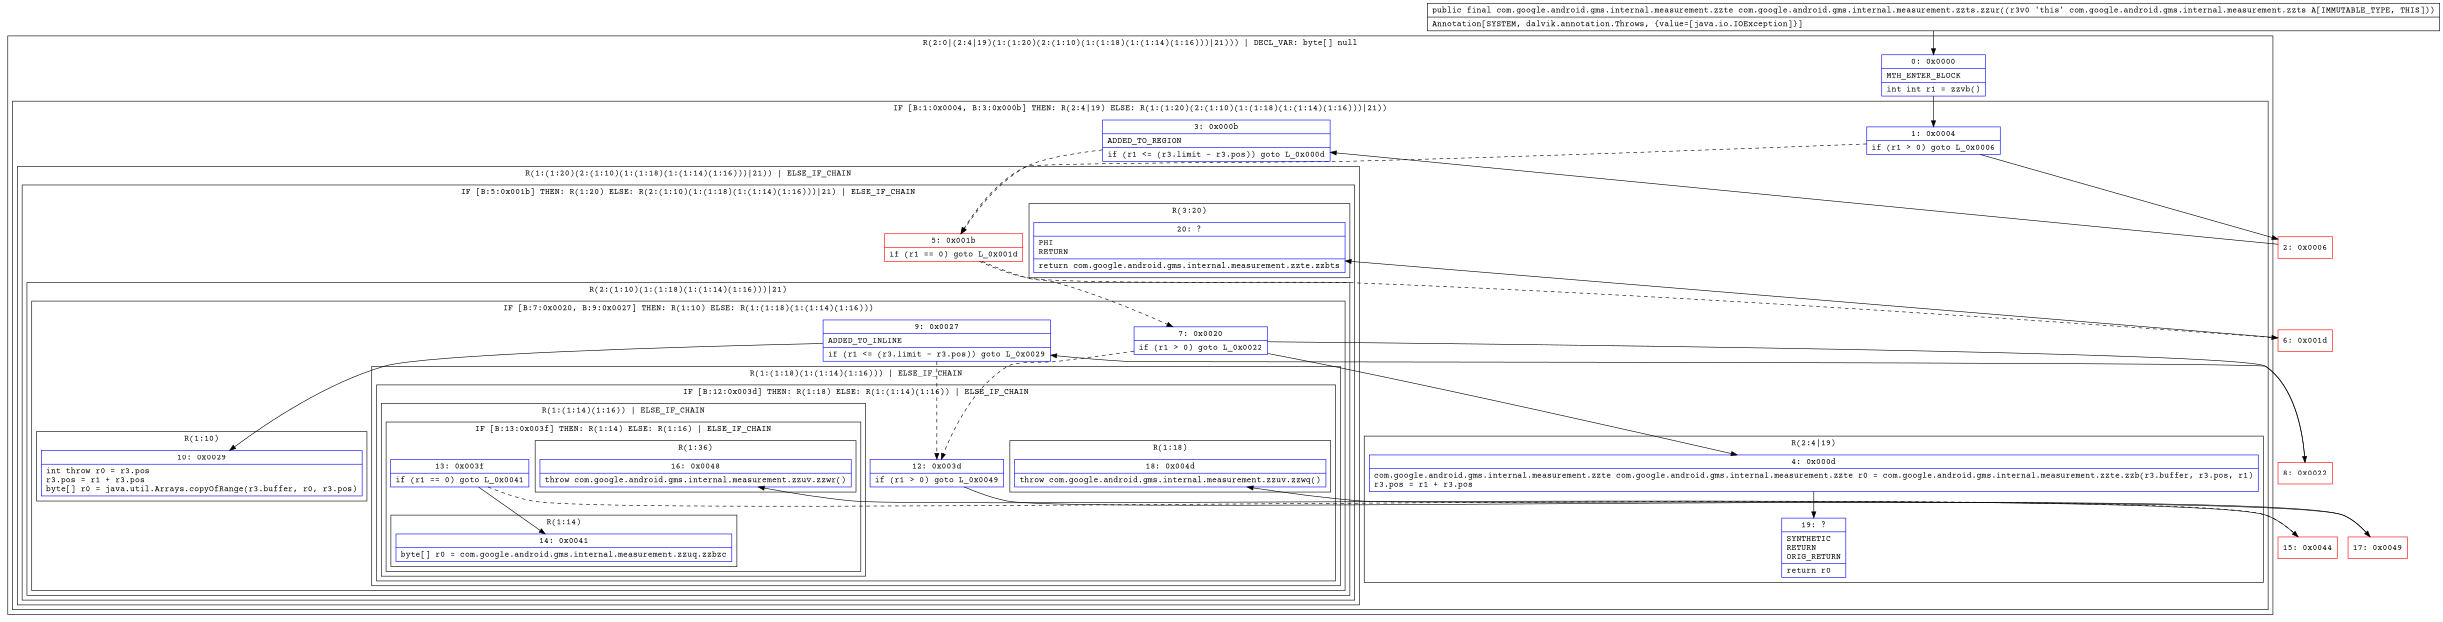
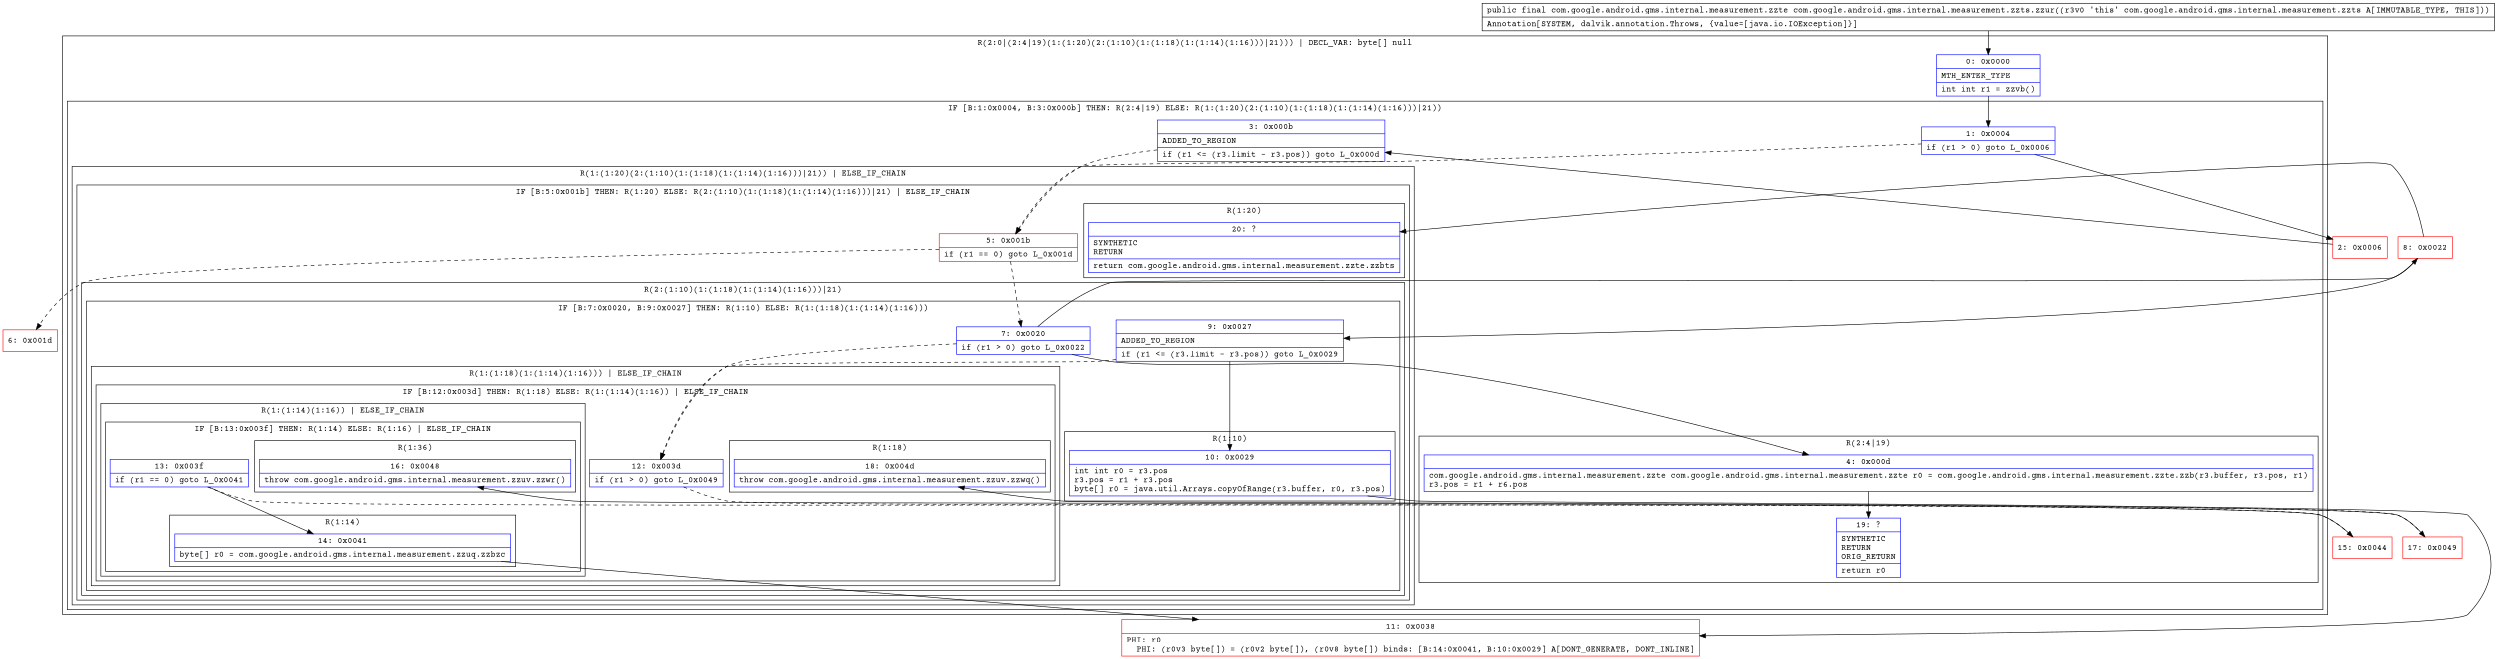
node "0: 0x0000": text "MTH_ENTER_BLOCK" -> "MTH_ENTER_TYPE"
cluster "R(3:20)": label "R(3:20)" -> "R(1:20)"
node "20: ?": text "PHI" -> "SYNTHETIC"
edge "6: 0x001d" -> "20: ?": now "8: 0x0022" -> "20: ?"
node "9: 0x0027": text "ADDED_TO_INLINE" -> "ADDED_TO_REGION"
node "10: 0x0029": text "int throw r0 = r3.pos" -> "int int r0 = r3.pos"
node "4: 0x000d": text "r3.pos = r1 + r3.pos" -> "r3.pos = r1 + r6.pos"
edge "12: 0x003d" -> "17: 0x0049": style solid -> dashed
node "11: 0x0038": added
